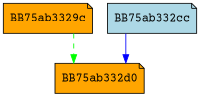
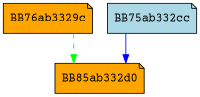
node "BB75ab3329c": label "BB75ab3329c" -> "BB76ab3329c"
node "BB75ab332d0": label "BB75ab332d0" -> "BB85ab332d0"
